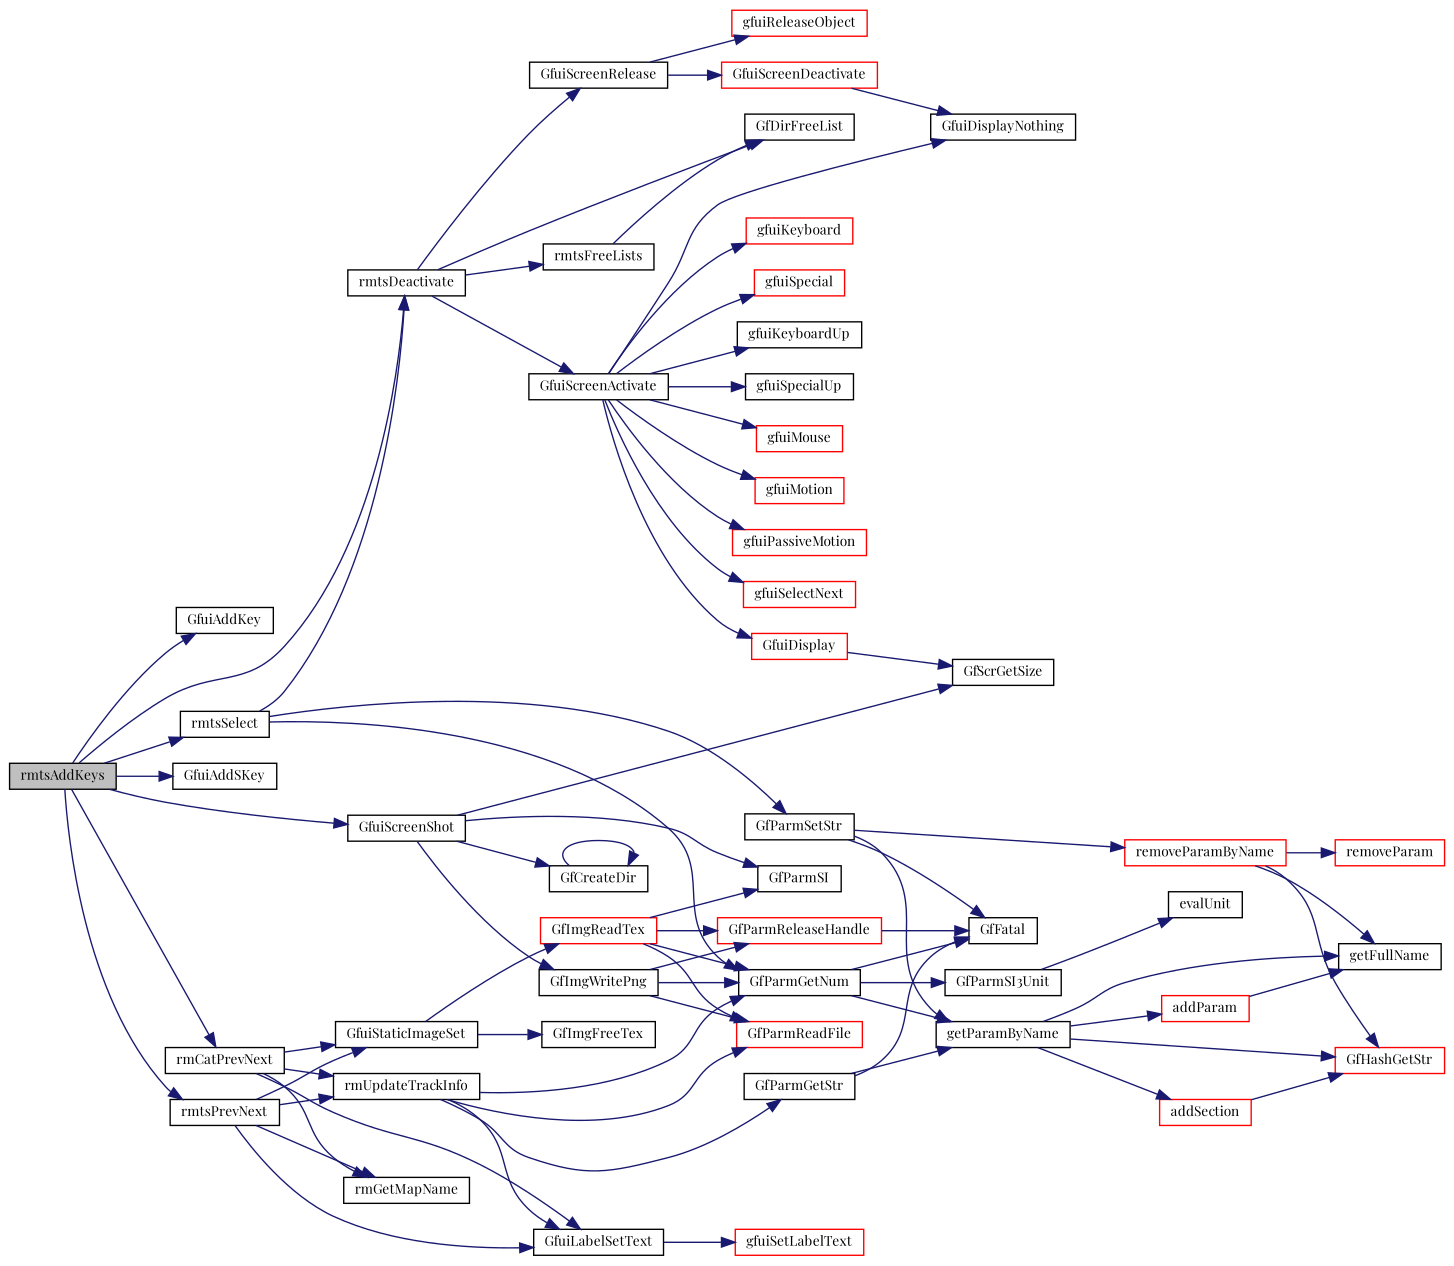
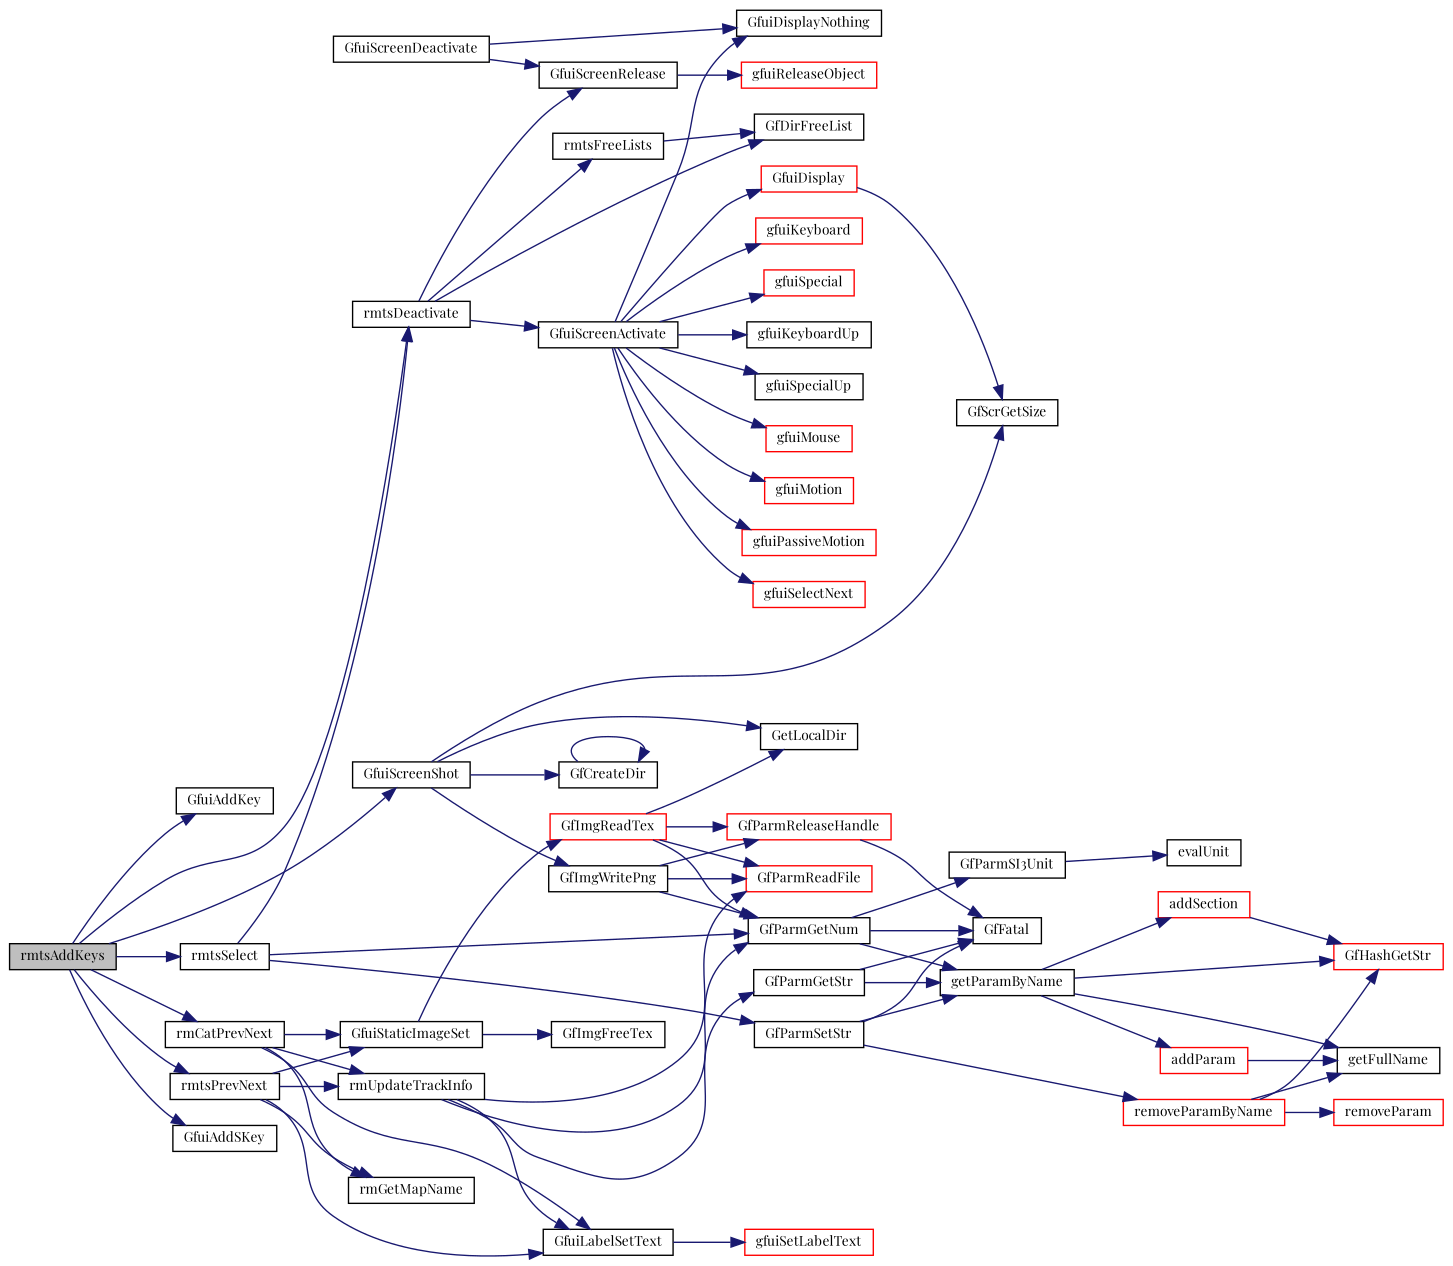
edge "GfuiScreenRelease" -> "GfuiScreenDeactivate": reversed
node "GfuiScreenDeactivate": color red -> black
node "GfParmSI": label "GfParmSI" -> "GetLocalDir"
